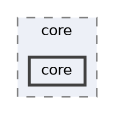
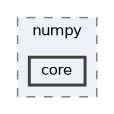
cluster "core": label "core" -> "numpy"
